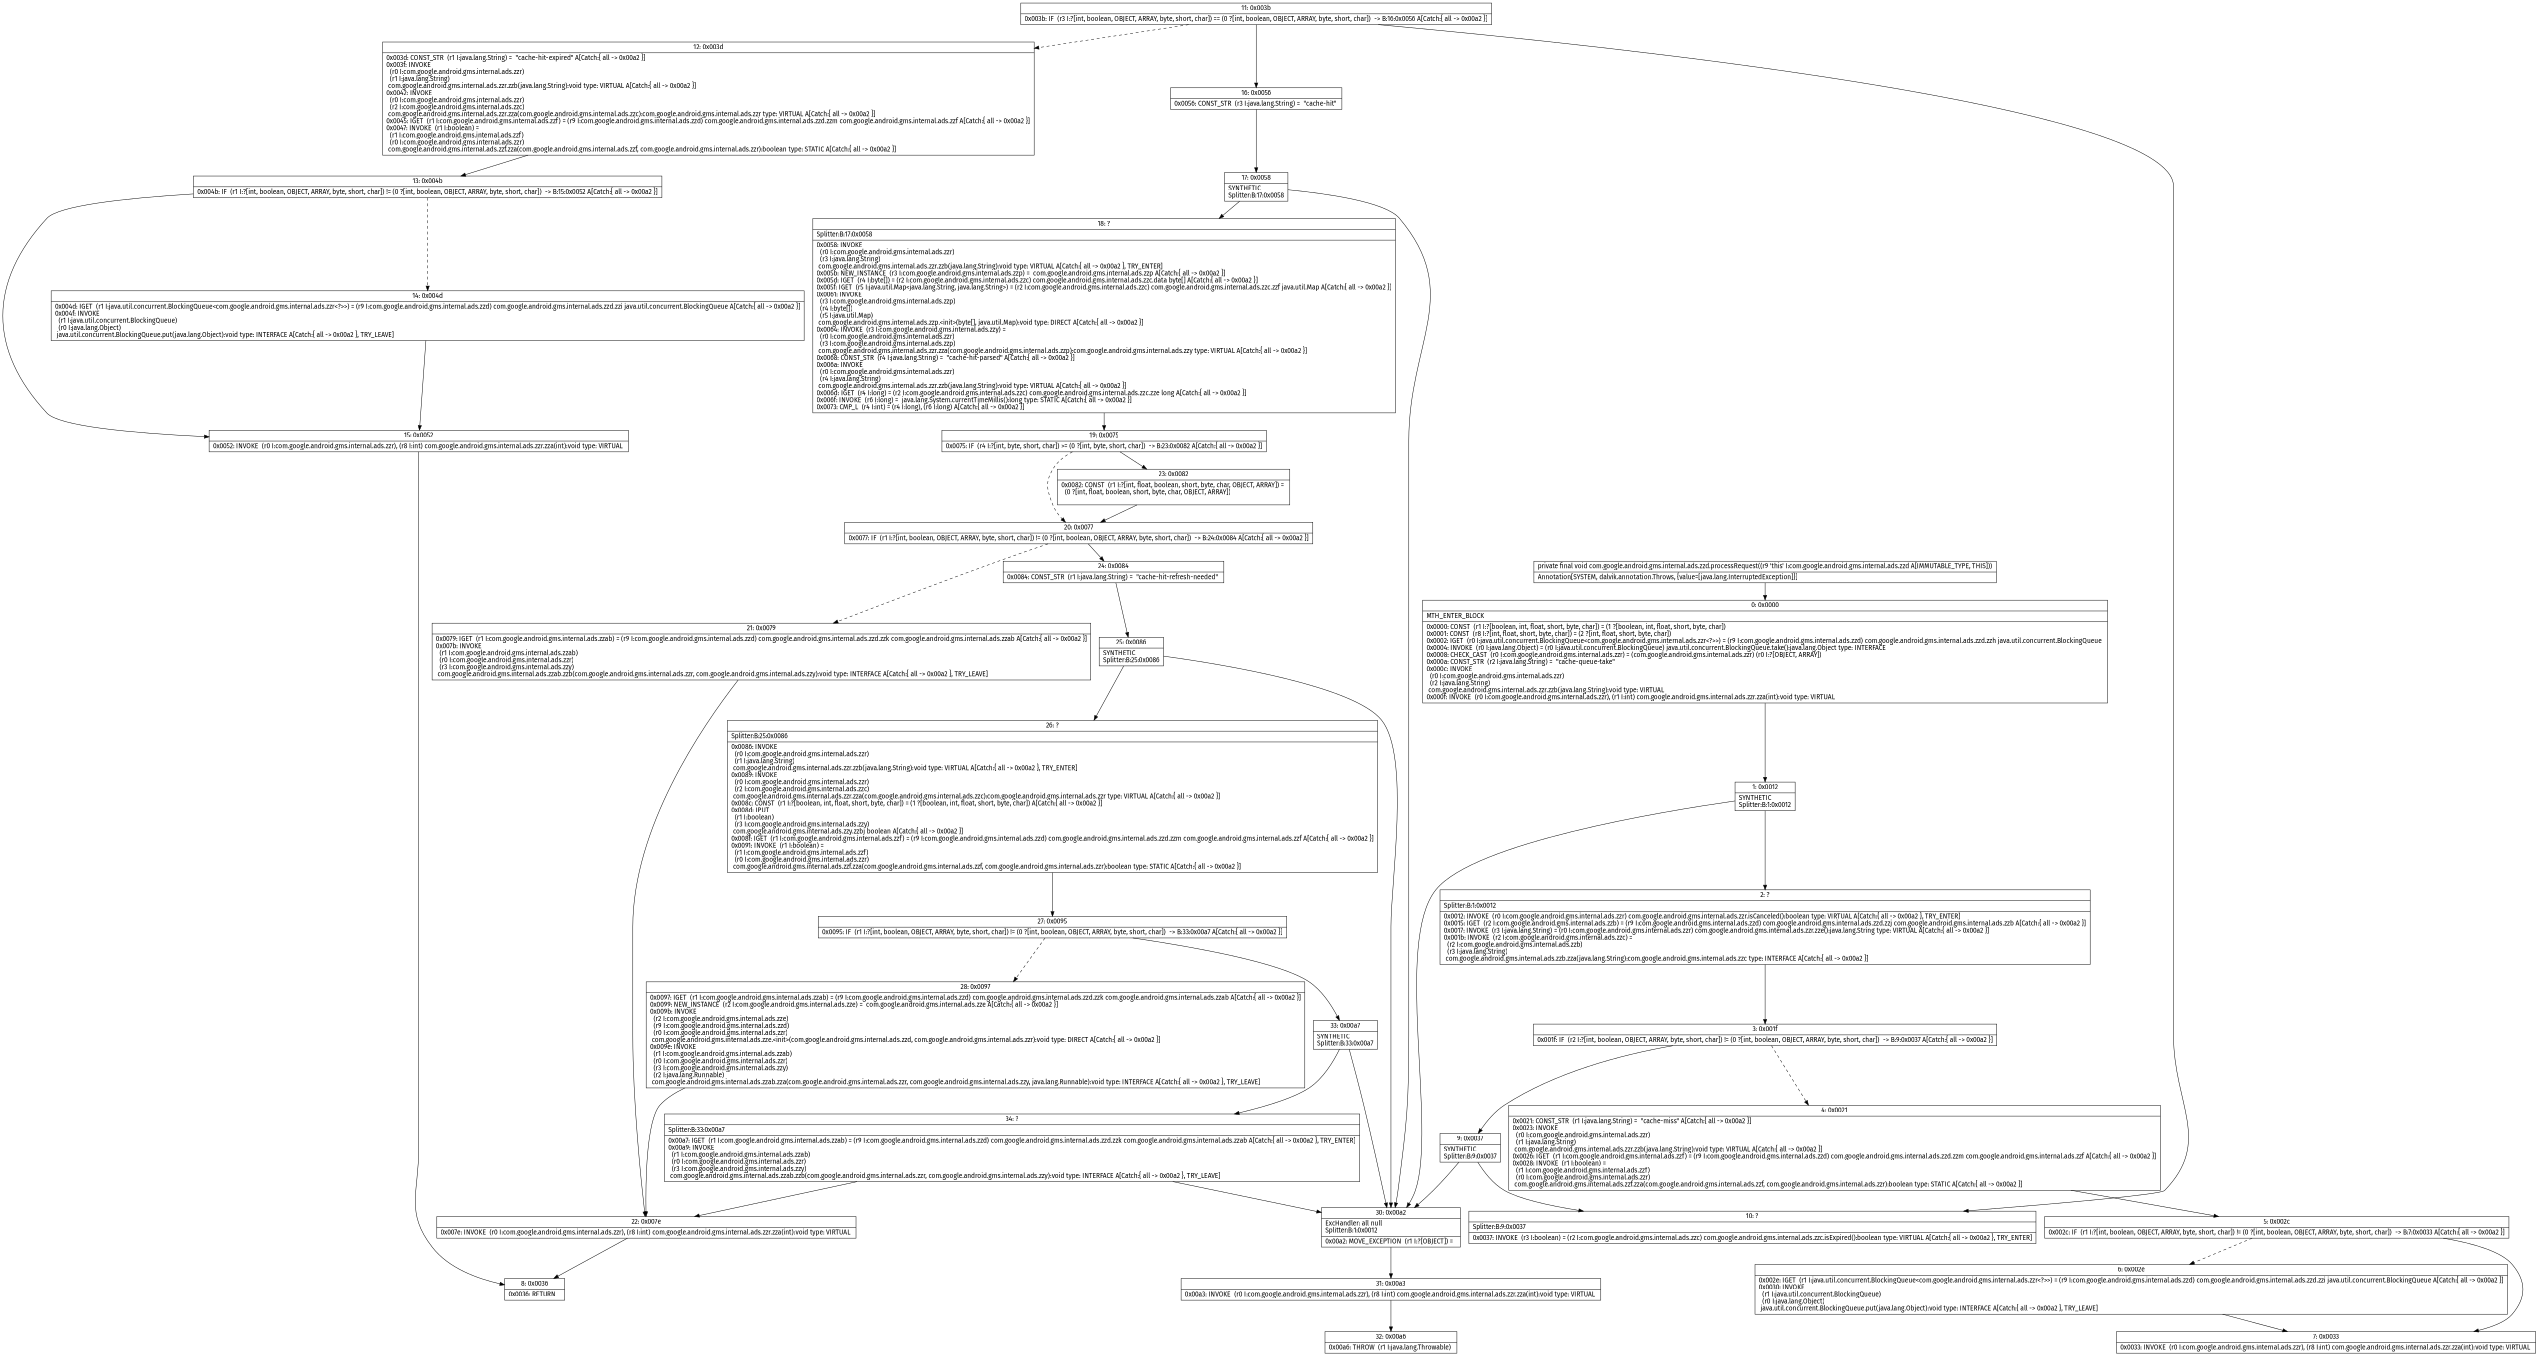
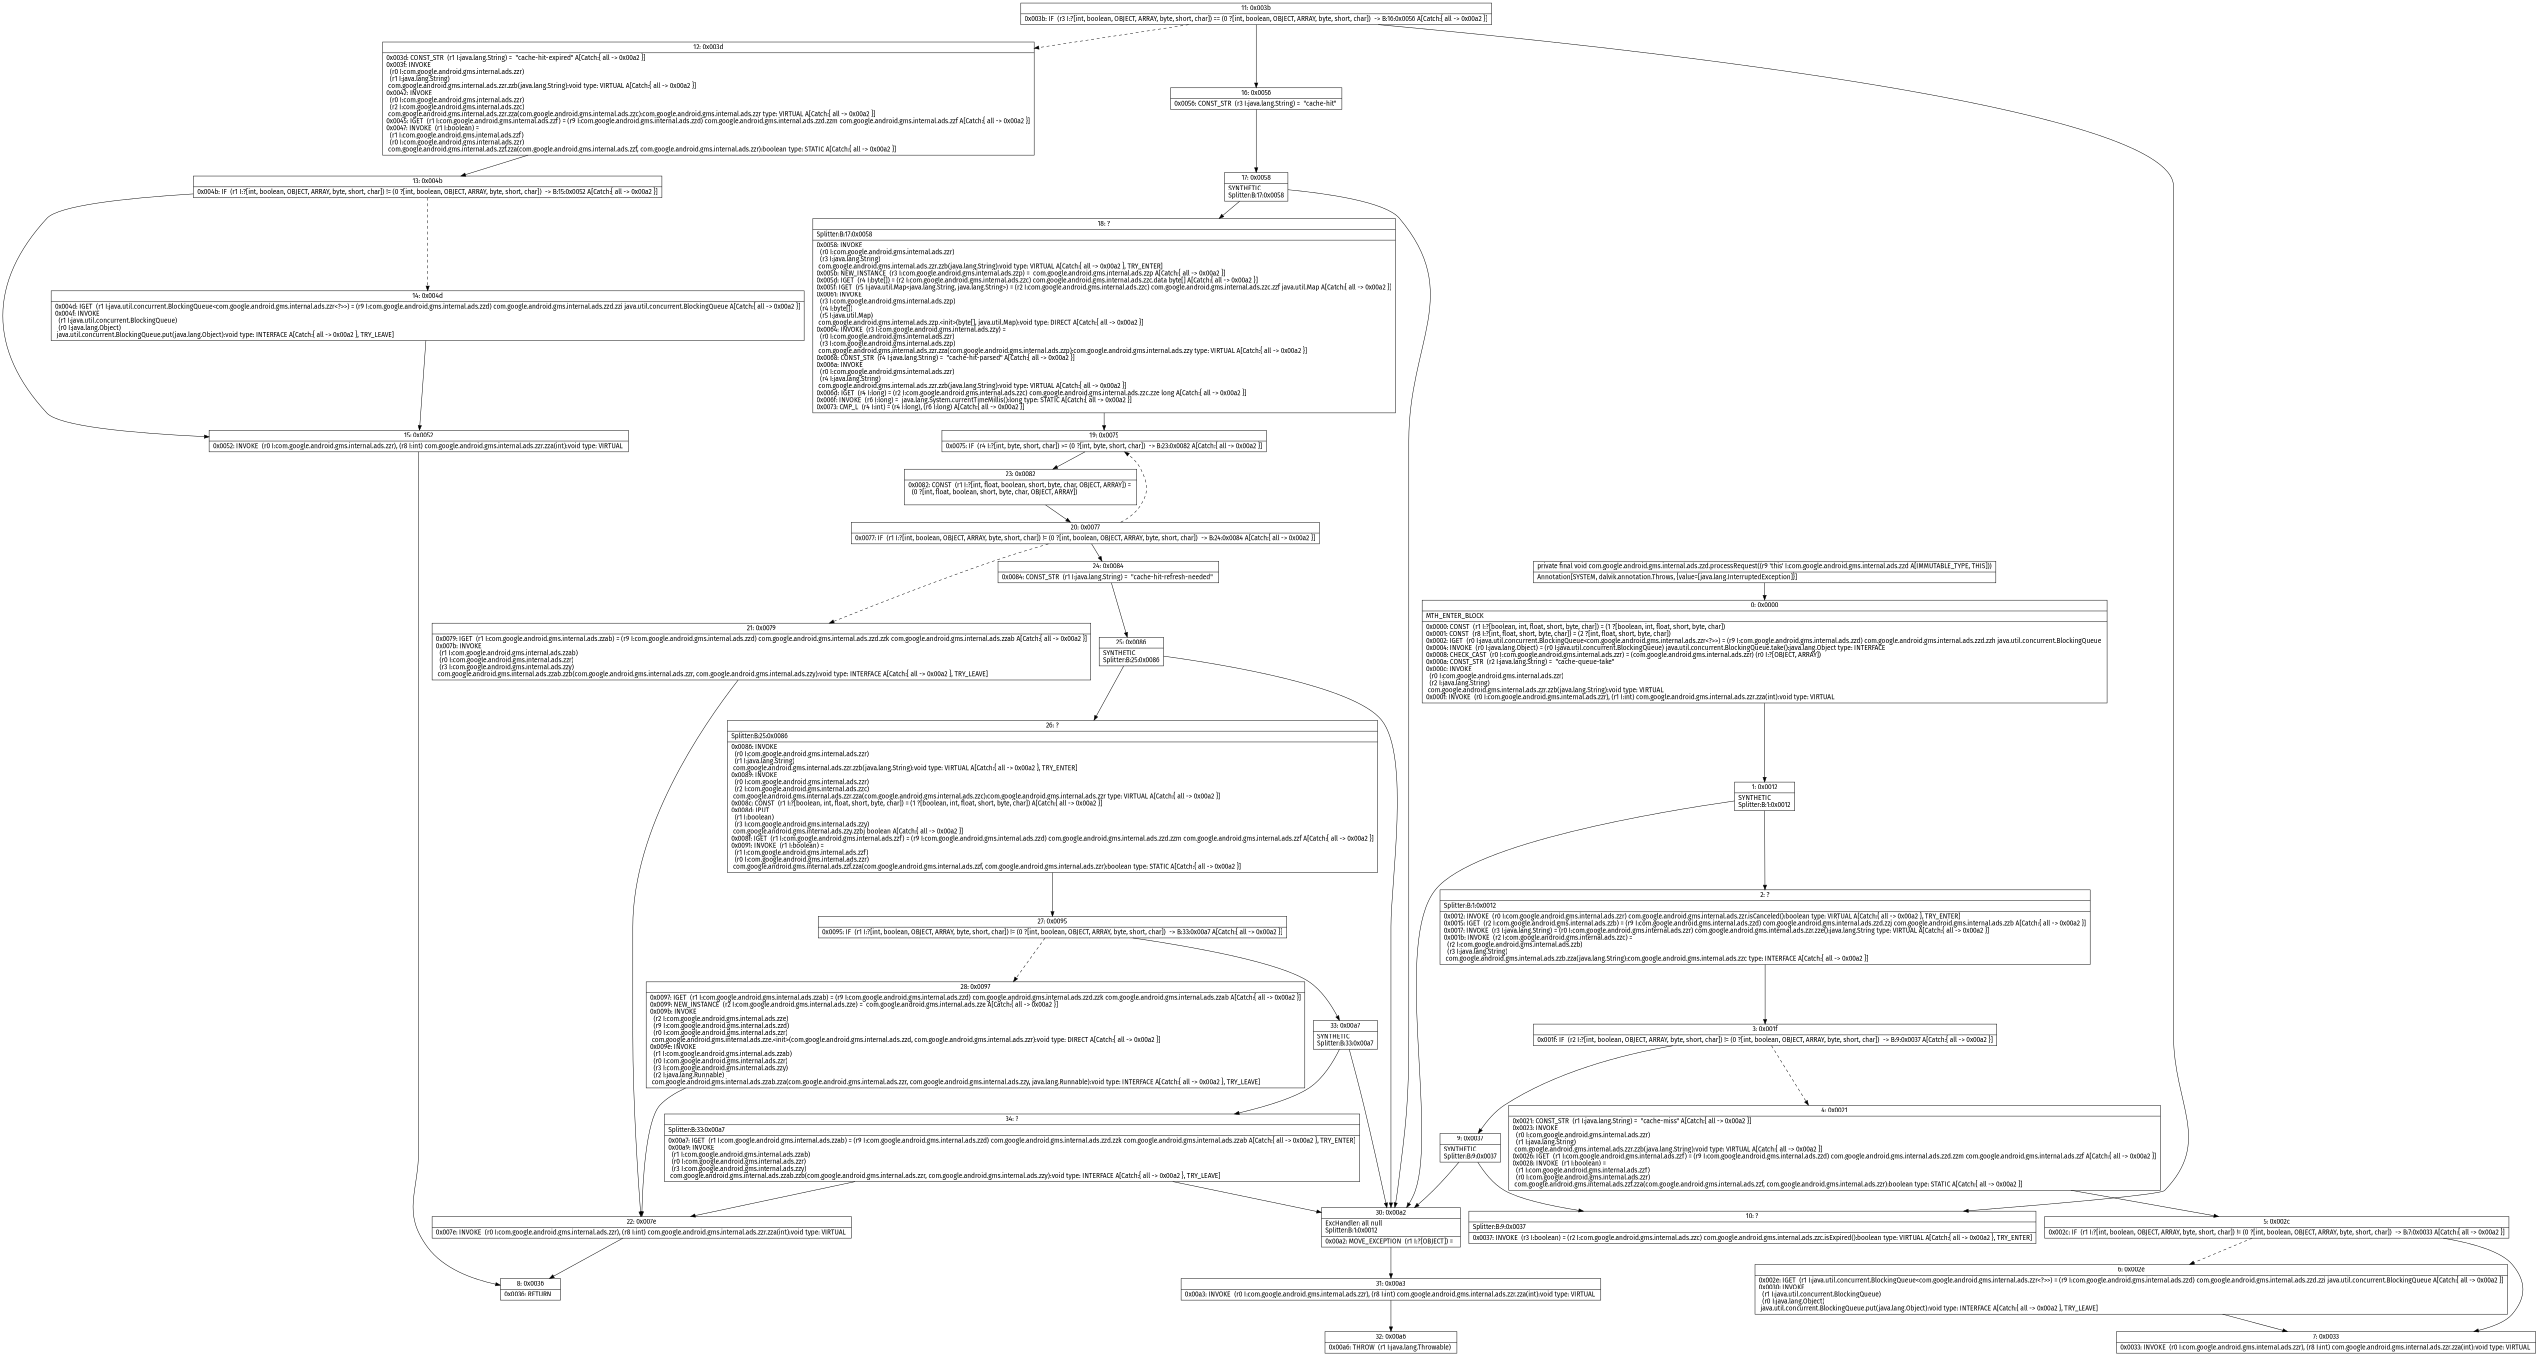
edge "19: 0x0075" -> "20: 0x0077": reversed
